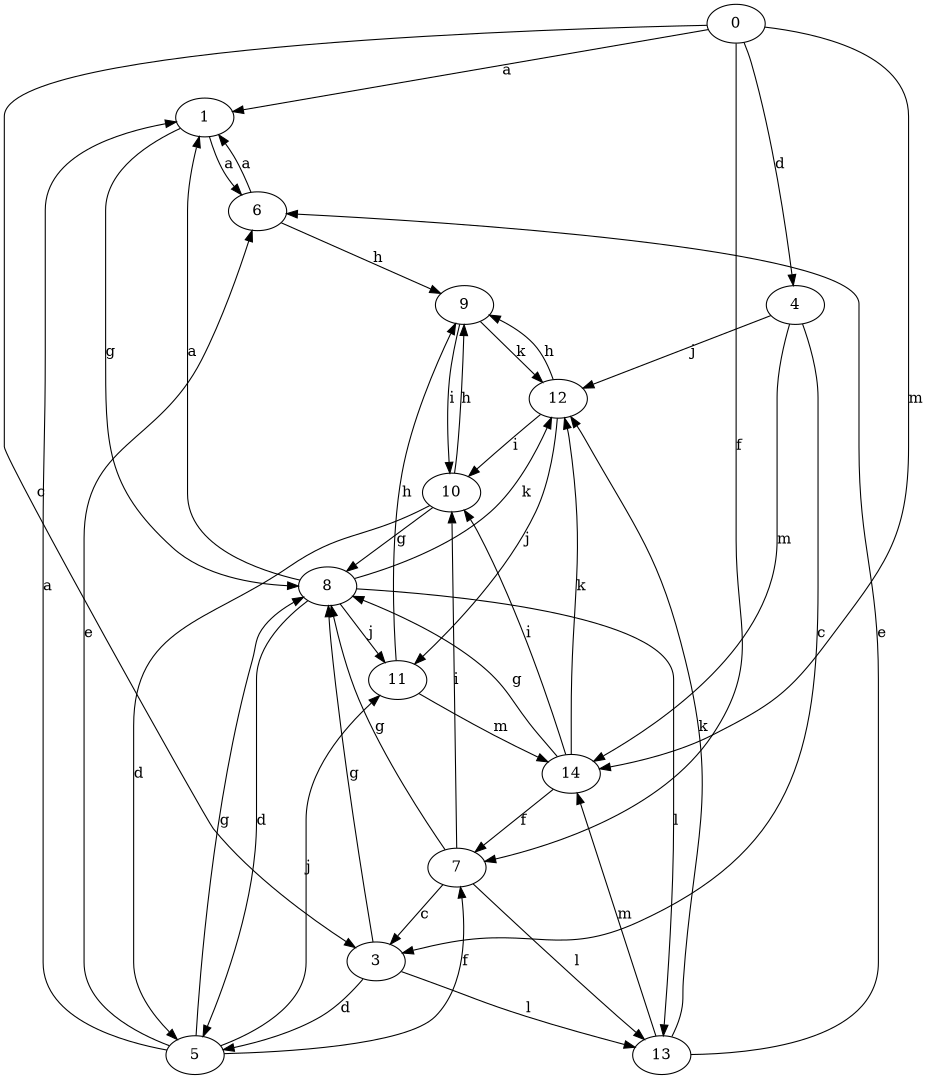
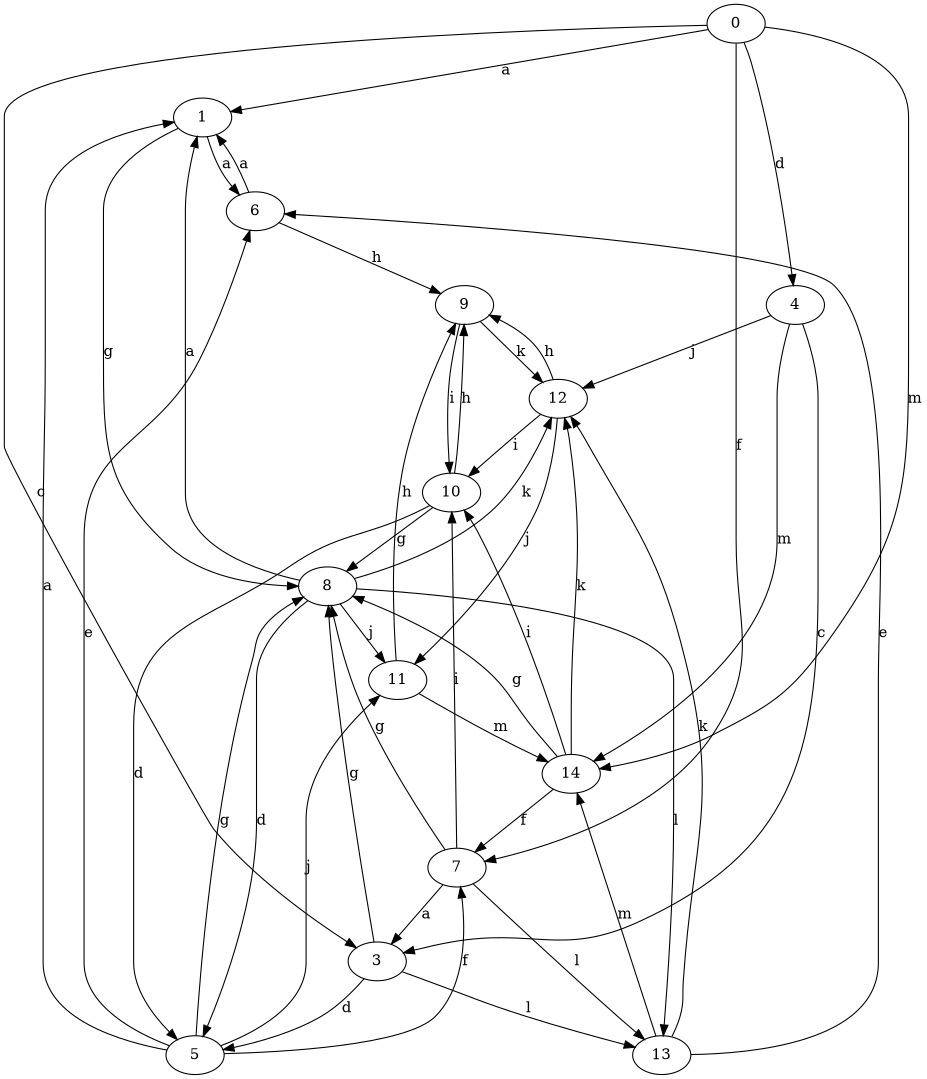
edge "7" -> "3": label "c" -> "a"
